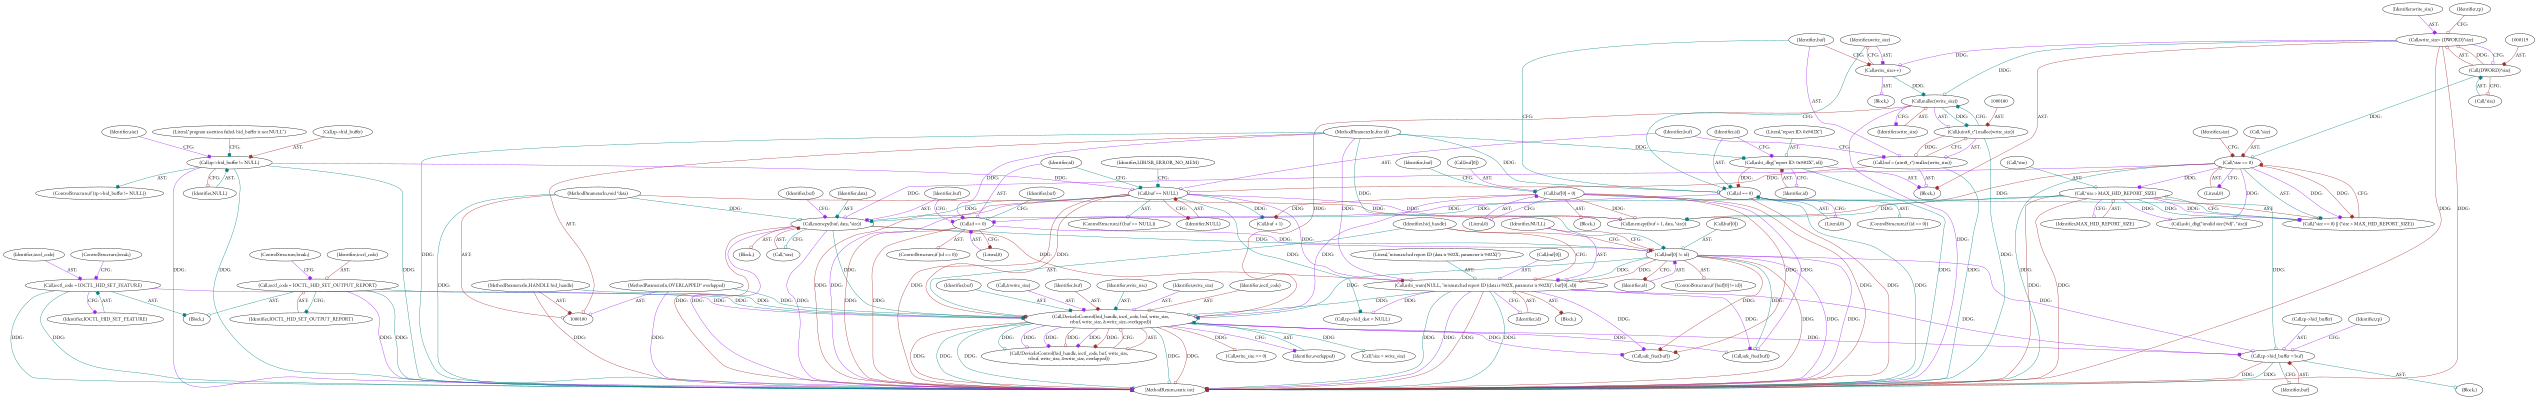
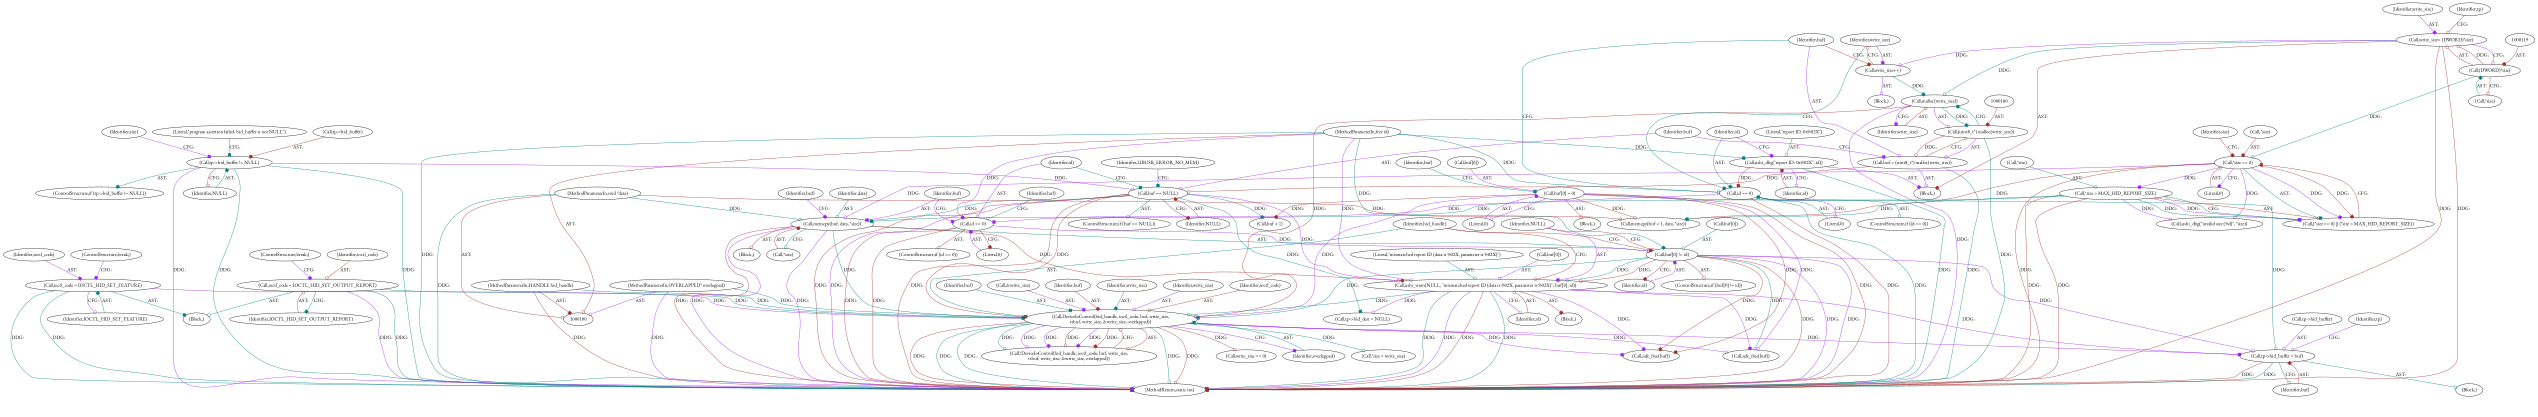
edge "(Identifier,data)" -> "(Call,memcpy(buf, data, *size))": arrowhead box -> odot
edge "(Call,buf == NULL)" -> "(Call,memcpy(buf + 1, data, *size))": removed, label "DDG:"
node "(Identifier,MAX_HID_REPORT_SIZE)": removed
edge "(Call,memcpy(buf, data, *size))" -> "(Call,buf[0] != id)": label "DDG: " -> "AST: "
edge "(Call,ioctl_code = IOCTL_HID_SET_FEATURE)" -> "(Identifier,IOCTL_HID_SET_FEATURE)": arrowhead box -> odot
edge "(Call,*size == 0)" -> "(MethodReturn,static int)": color teal -> brown
